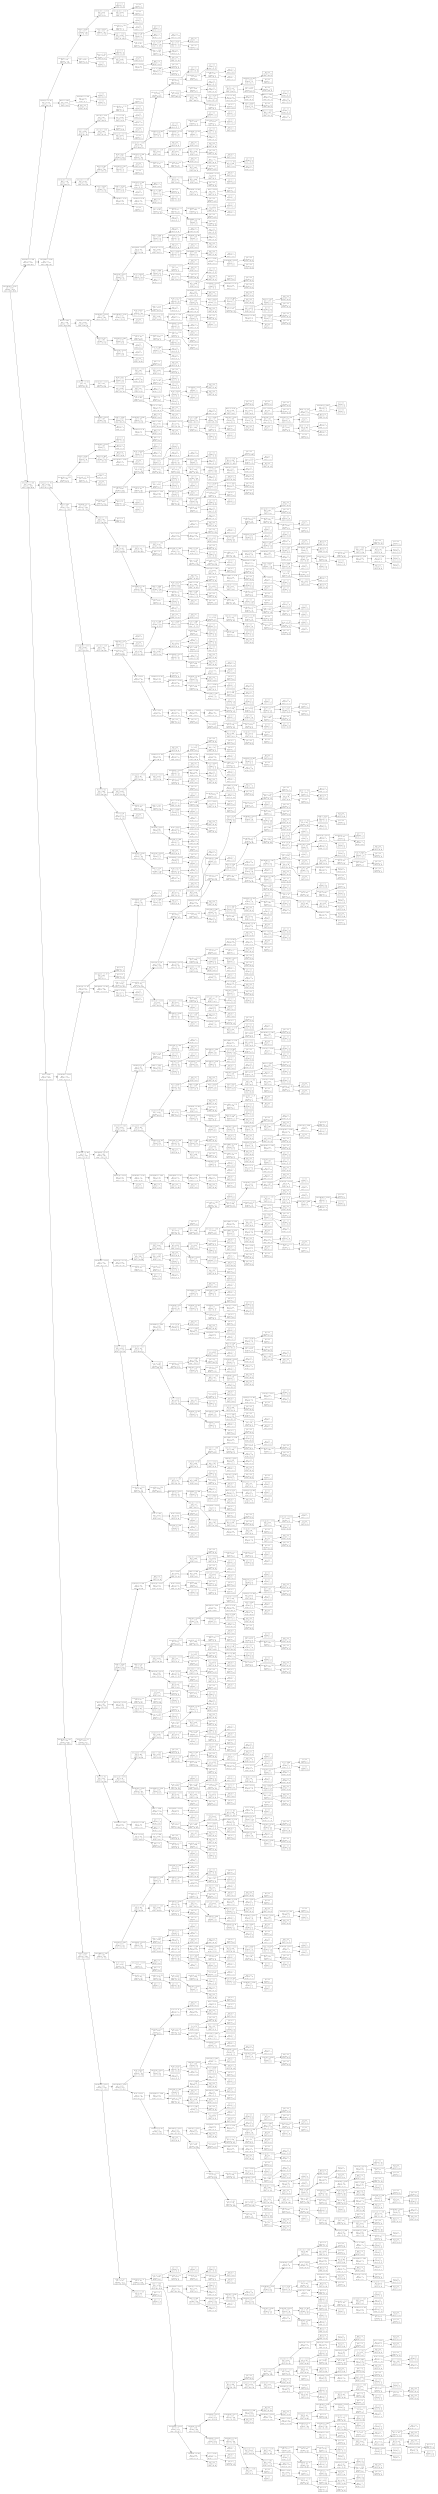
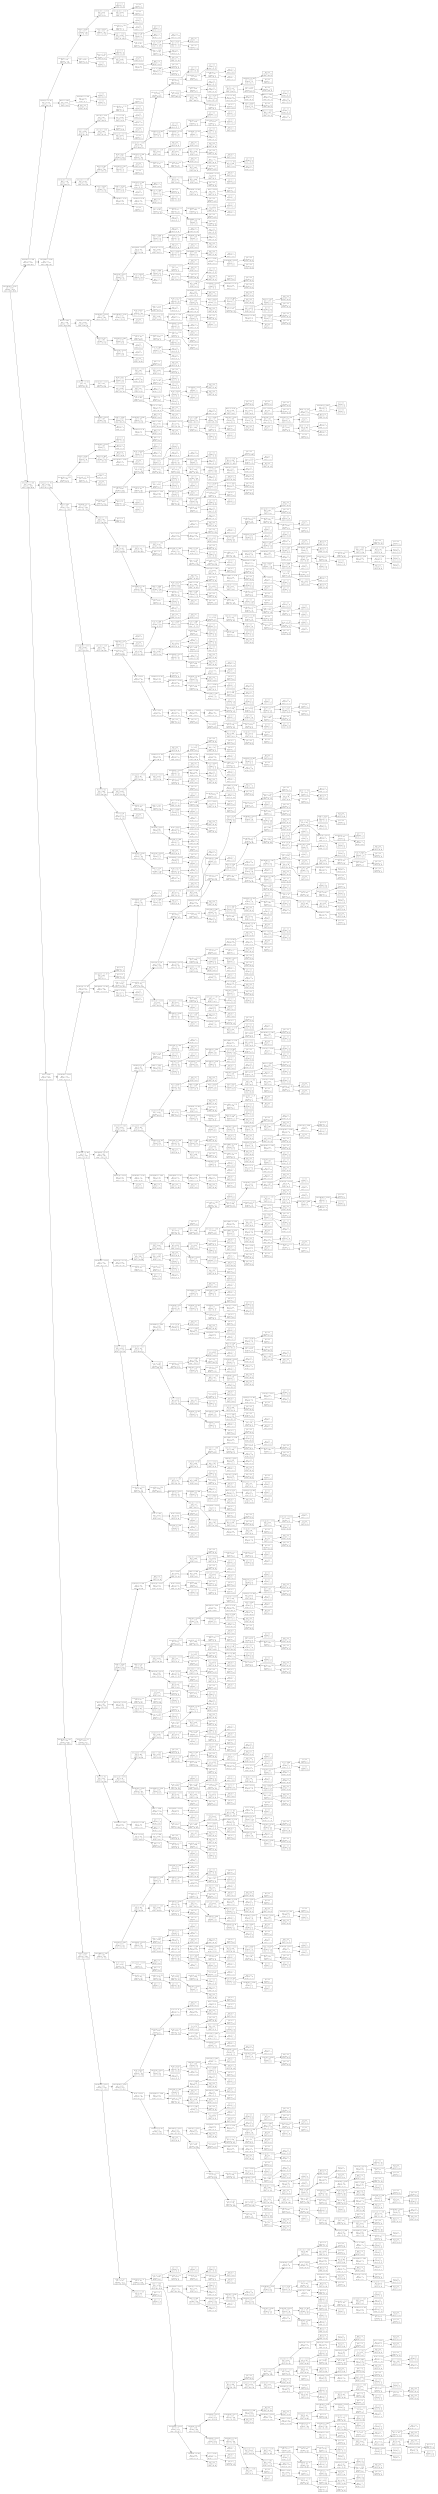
edge "erytrocyty <= 0.379 gini = 0.444 samples = 9 value = [6, 3]" -> "erytrocyty <= 0.473 gini = 0.5 samples = 6 value = [3, 3]": now "hbver <= 0.254 gini = 0.056 samples = 35 value = [1, 34]" -> "erytrocyty <= 0.473 gini = 0.5 samples = 6 value = [3, 3]"
